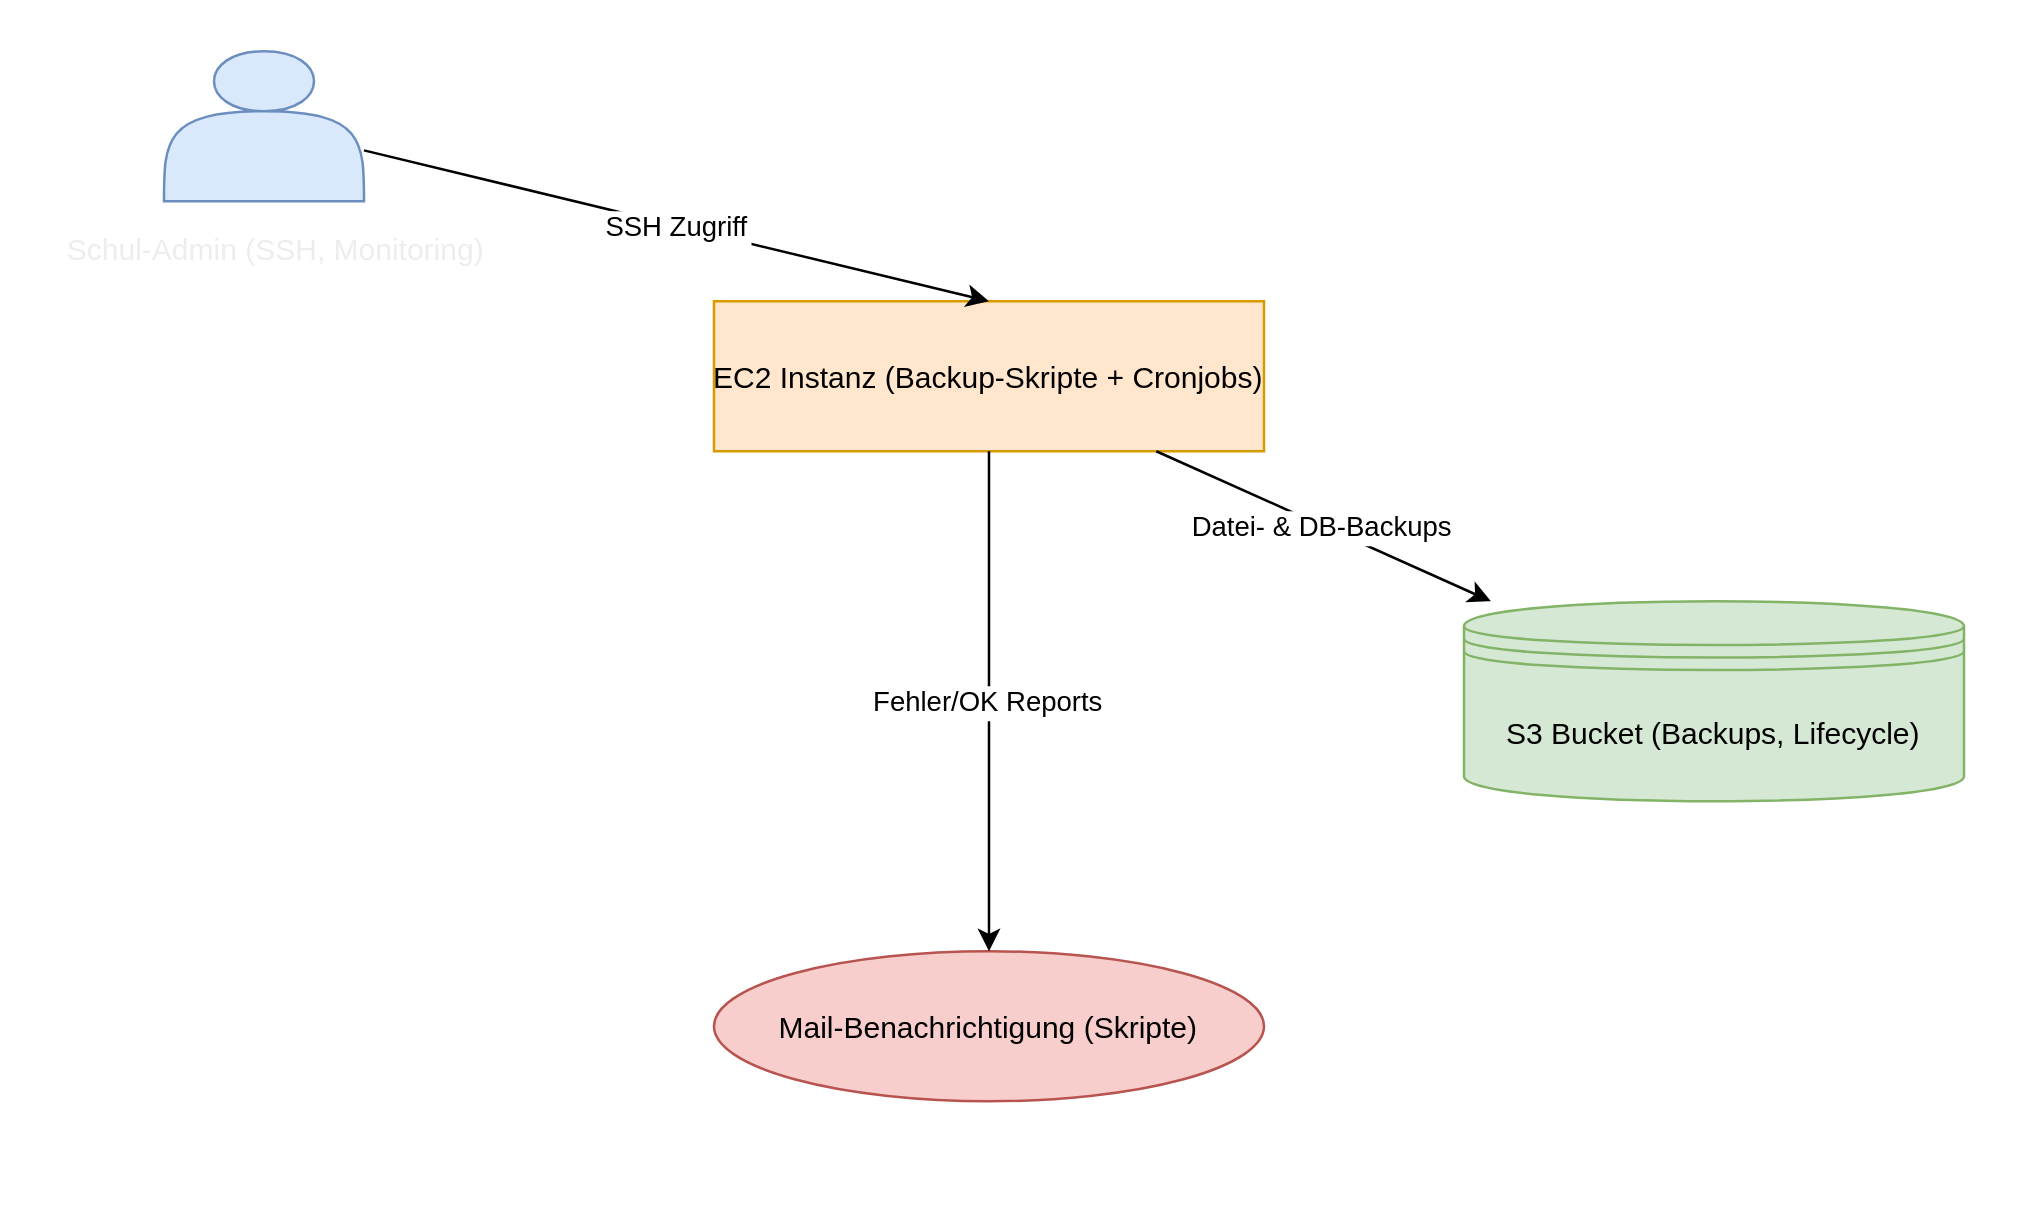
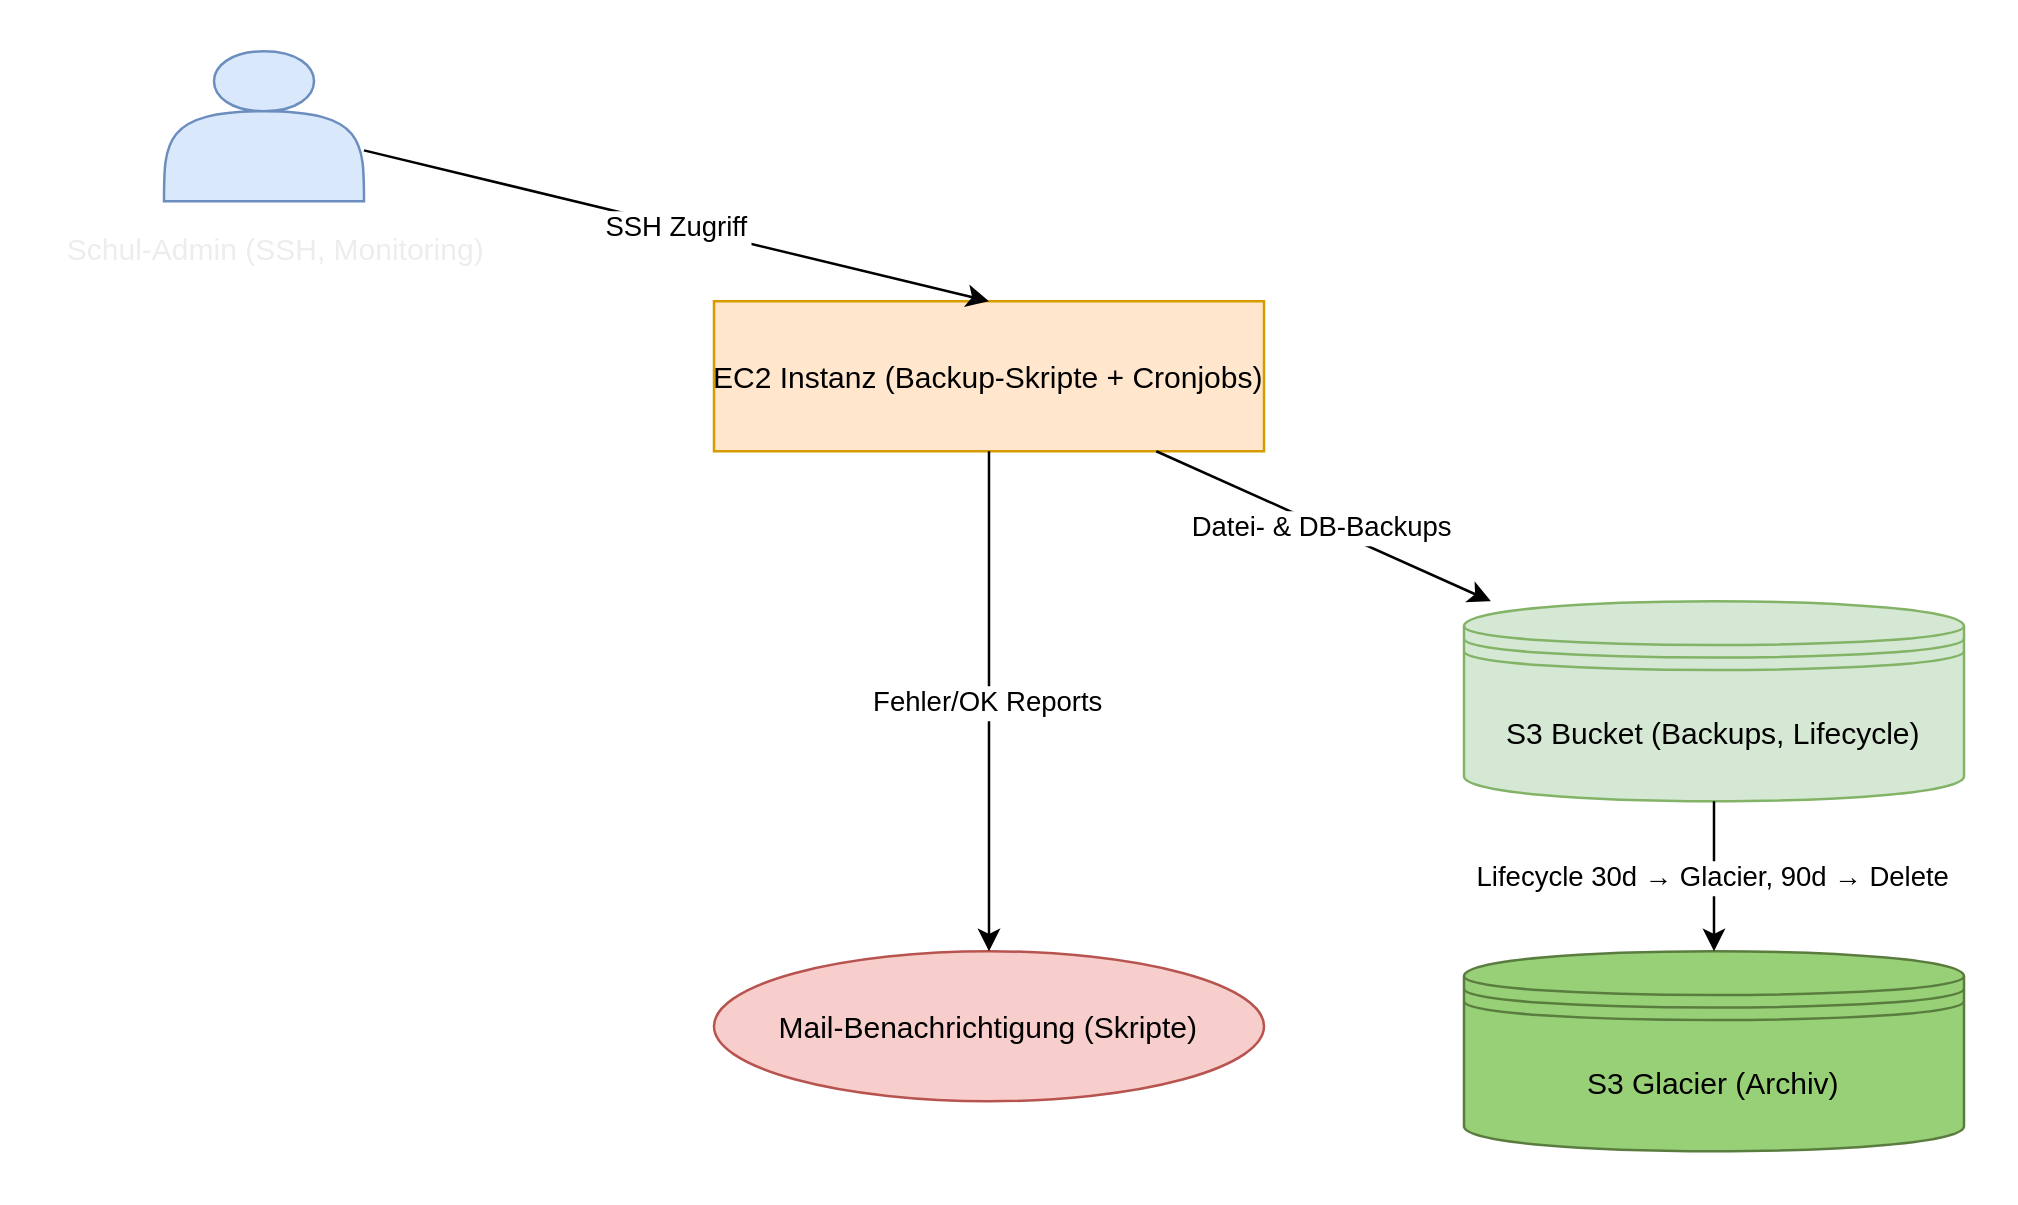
edge "S3 Bucket (Backups, Lifecycle)" -> "S3 Glacier (Archiv)": added, label "Lifecycle 30d → Glacier, 90d → Delete"
node "S3 Glacier (Archiv)": added
